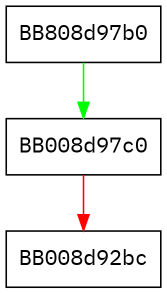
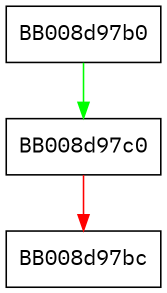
node "BB808d97b0": label "BB808d97b0" -> "BB008d97b0"
node "BB008d92bc": label "BB008d92bc" -> "BB008d97bc"
